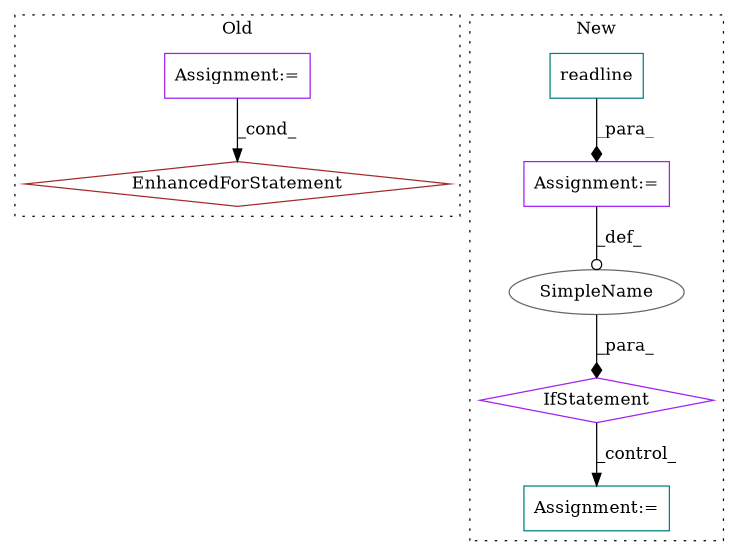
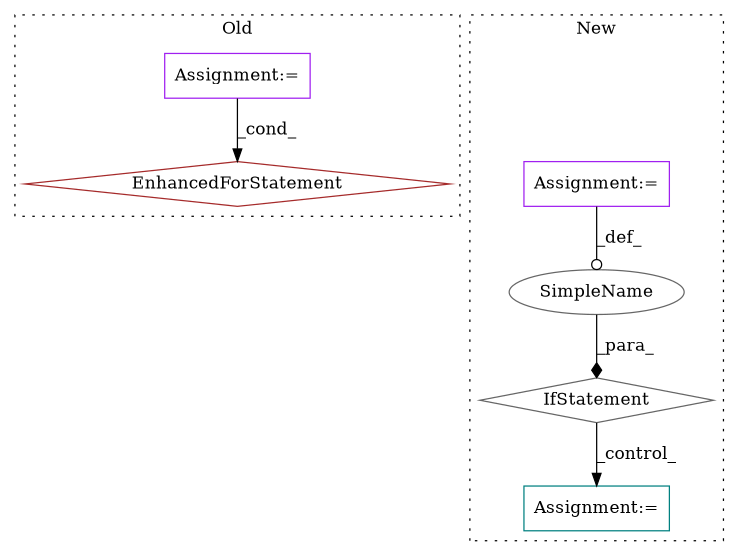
node "readline": removed
node "IfStatement": color purple -> gray40
